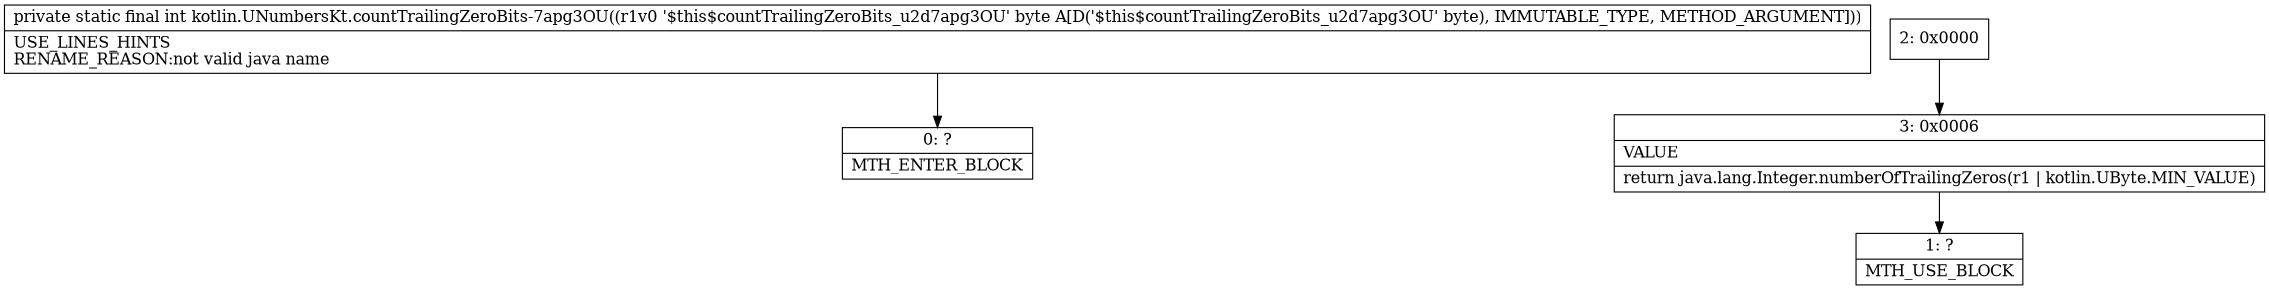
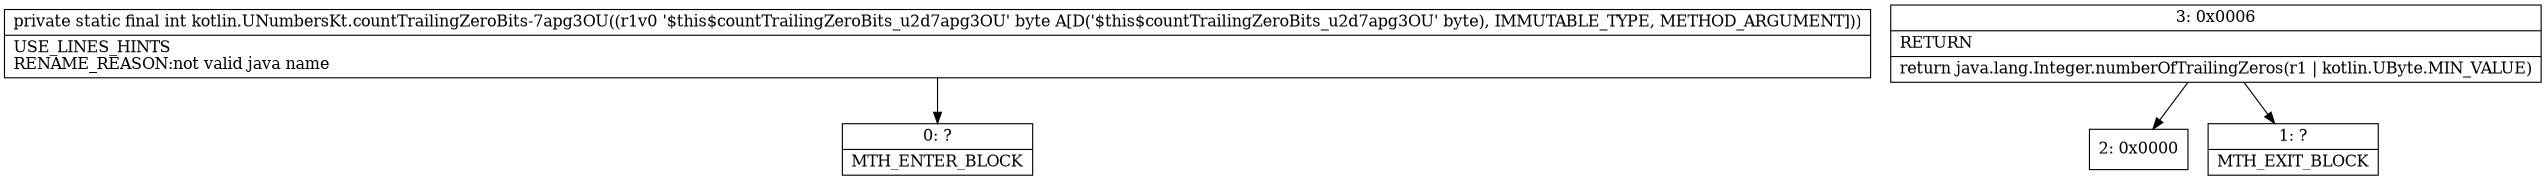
edge "2: 0x0000" -> "3: 0x0006": reversed
node "3: 0x0006": text "VALUE" -> "RETURN"
node "1: ?": text "MTH_USE_BLOCK" -> "MTH_EXIT_BLOCK"
